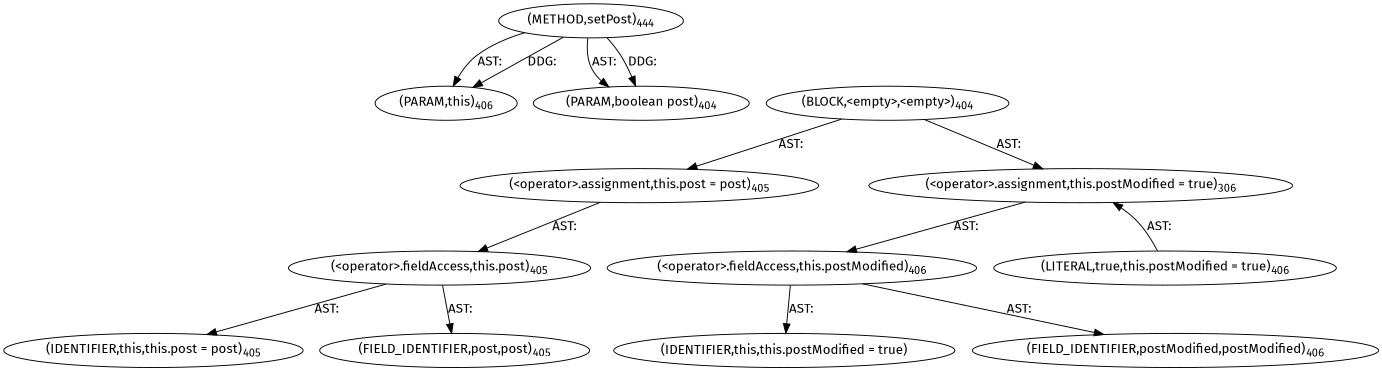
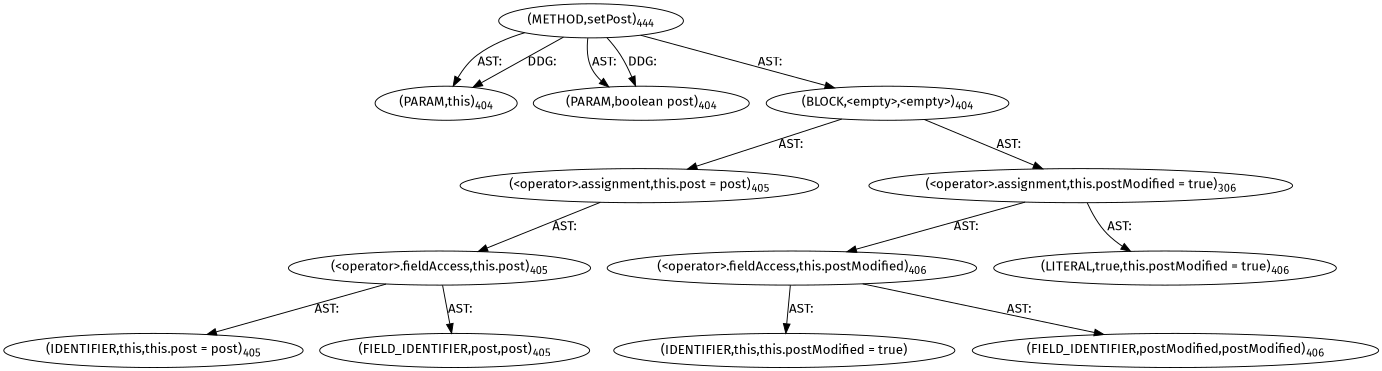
edge "(METHOD,setPost)" -> "(BLOCK,<empty>,<empty>)": added, label "AST:"
node "(PARAM,this)": text "406" -> "404"
edge "(LITERAL,true,this.postModified = true)" -> "(<operator>.assignment,this.postModified = true)": reversed
